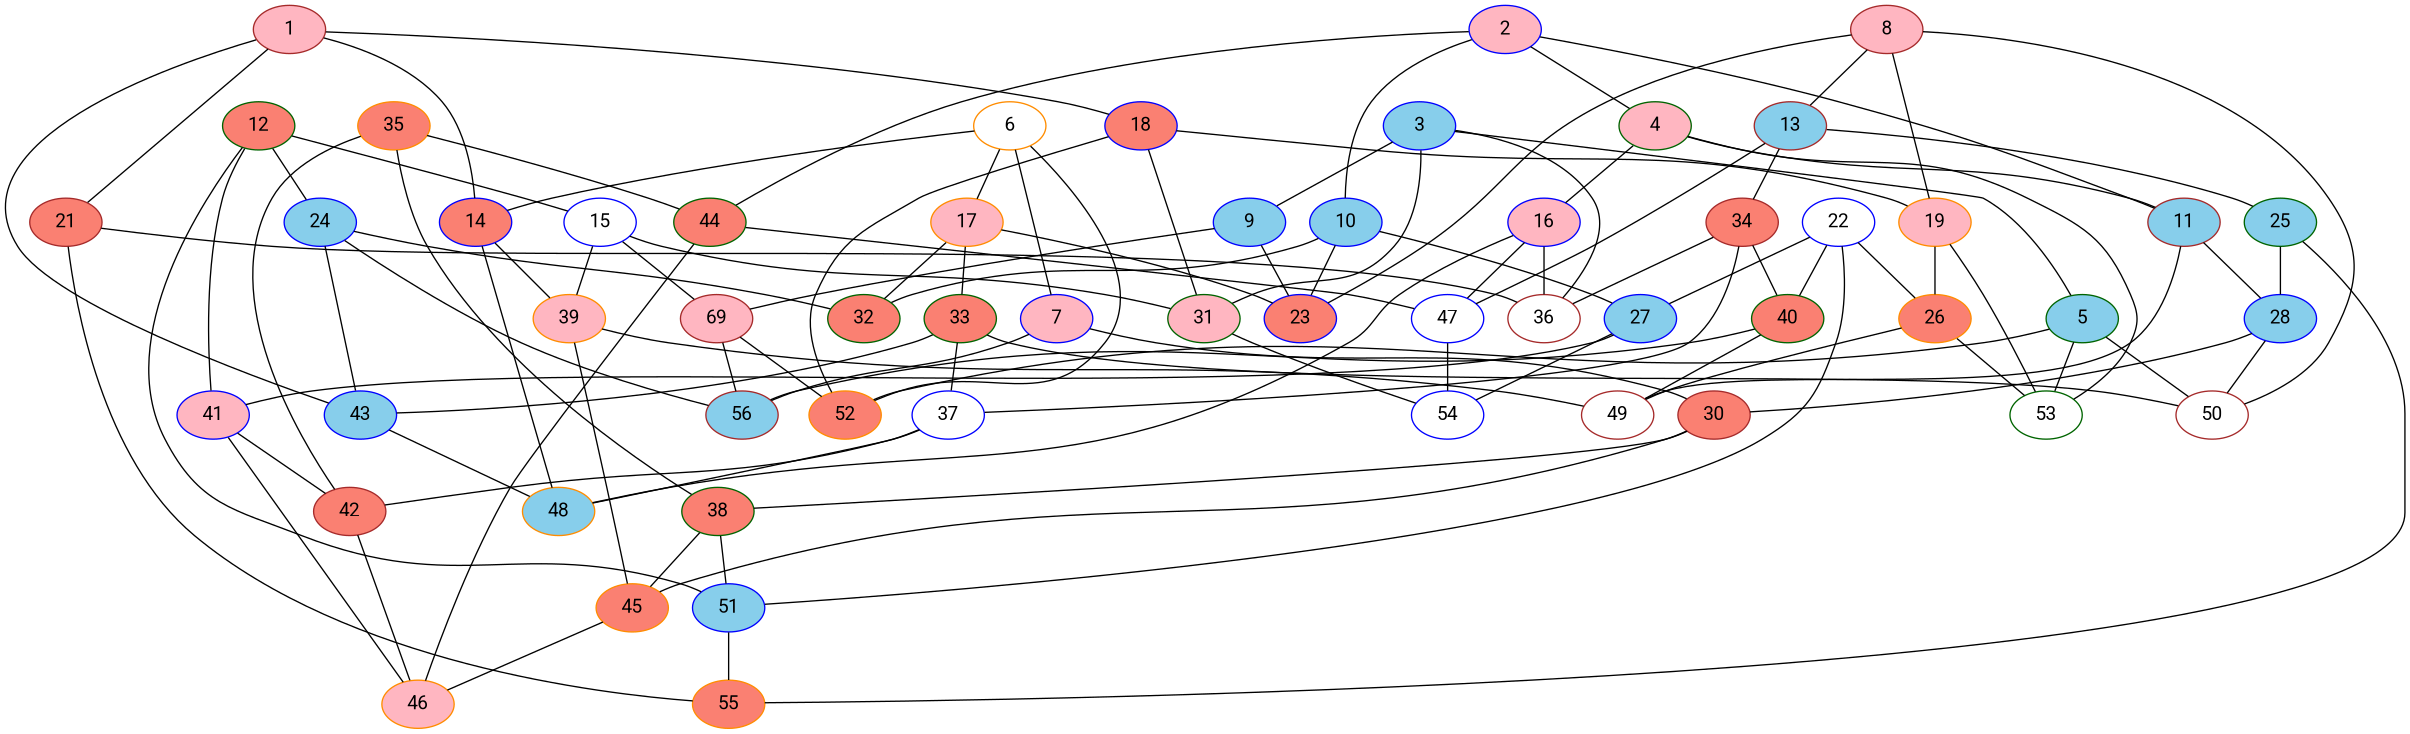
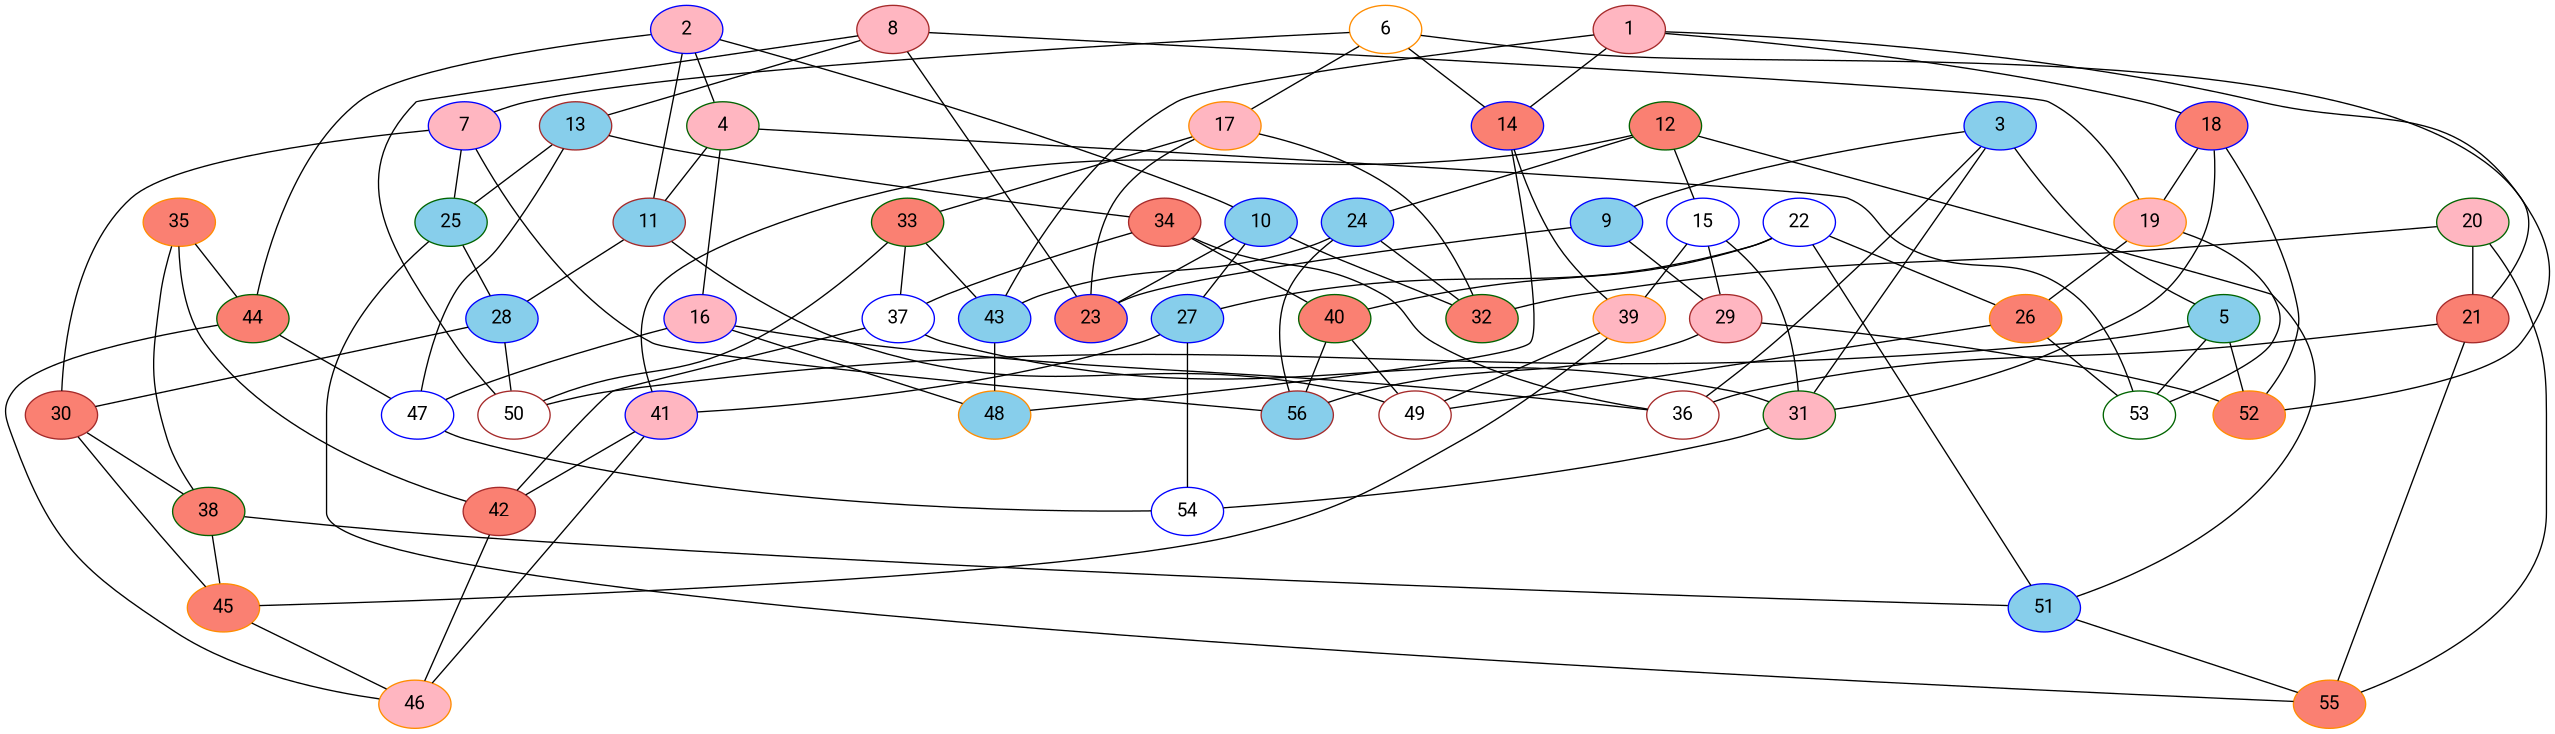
edge "7" -- "25": added
node "20": added
node "69": label "69" -> "29"
edge "37" -- "48": now "37" -- "31"
